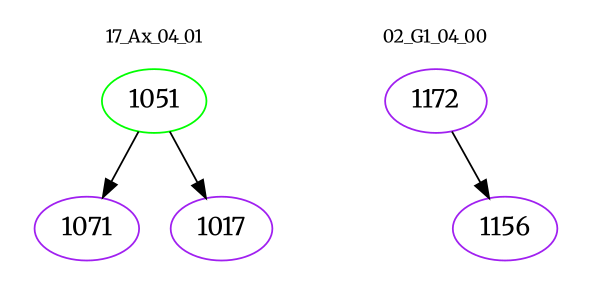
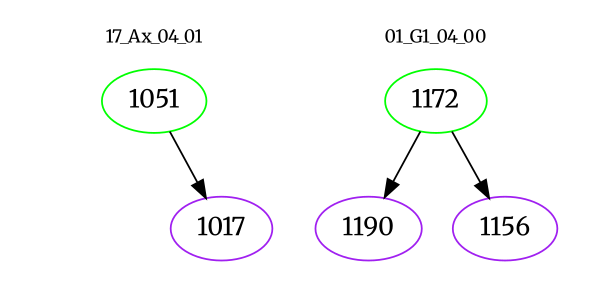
cluster "02_G1_04_00": label "02_G1_04_00" -> "01_G1_04_00"
node "1172": color purple -> green
node "1071": removed
node "1190": added
